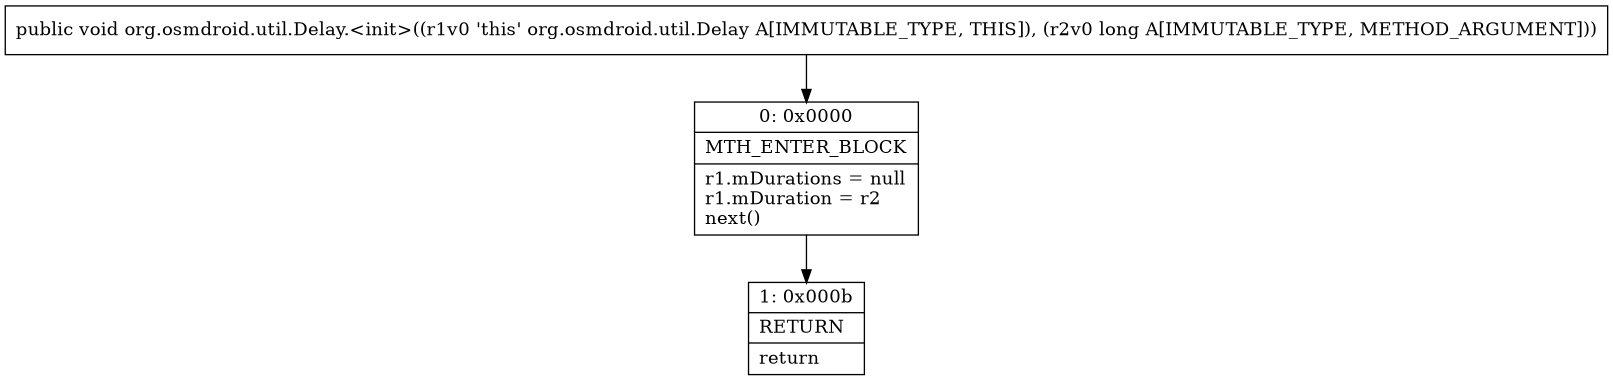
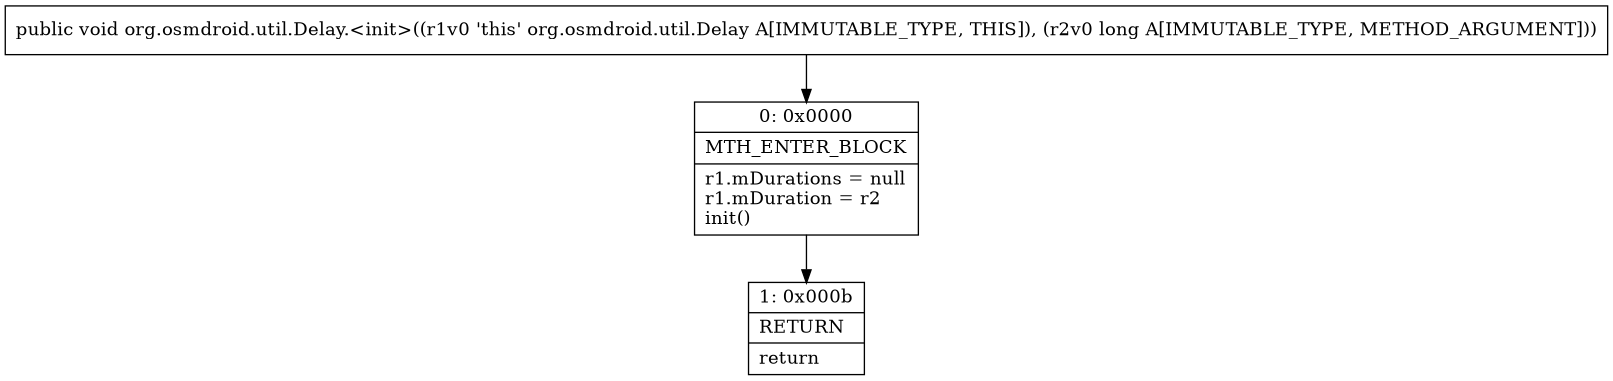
node "0: 0x0000": text "next()" -> "init()"
